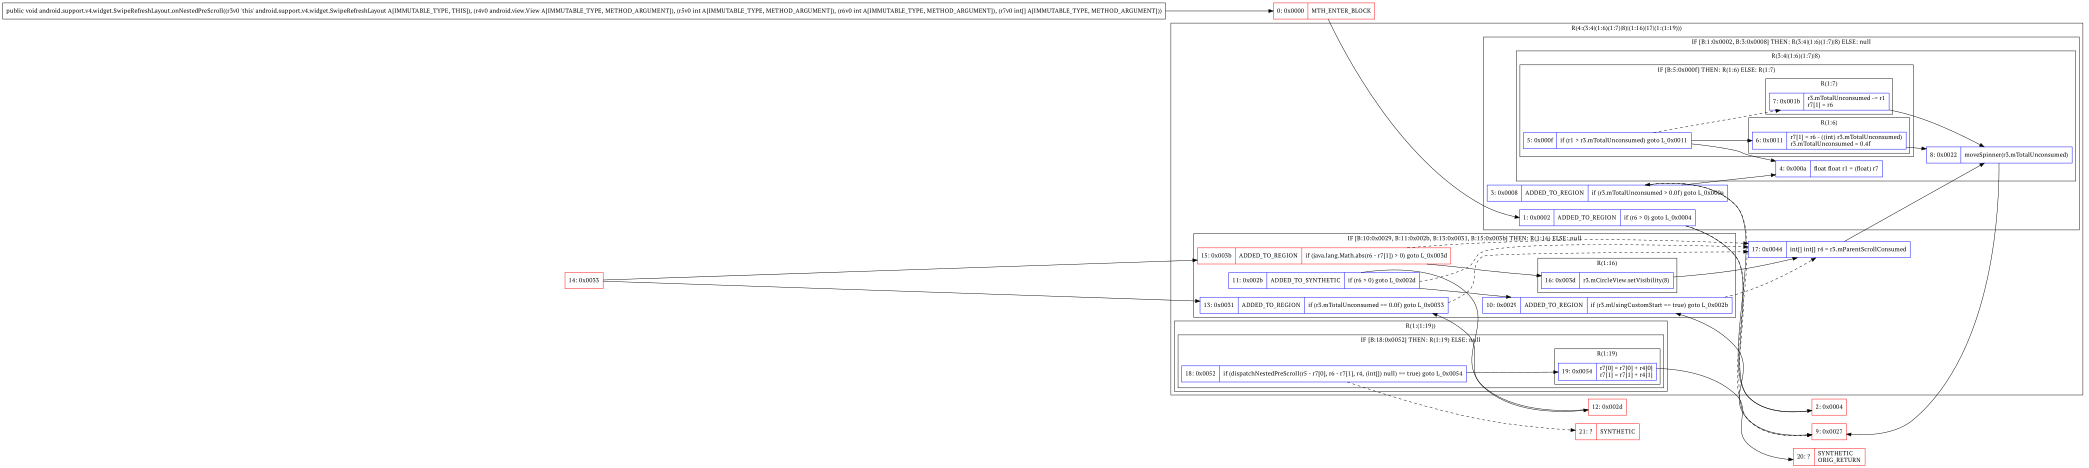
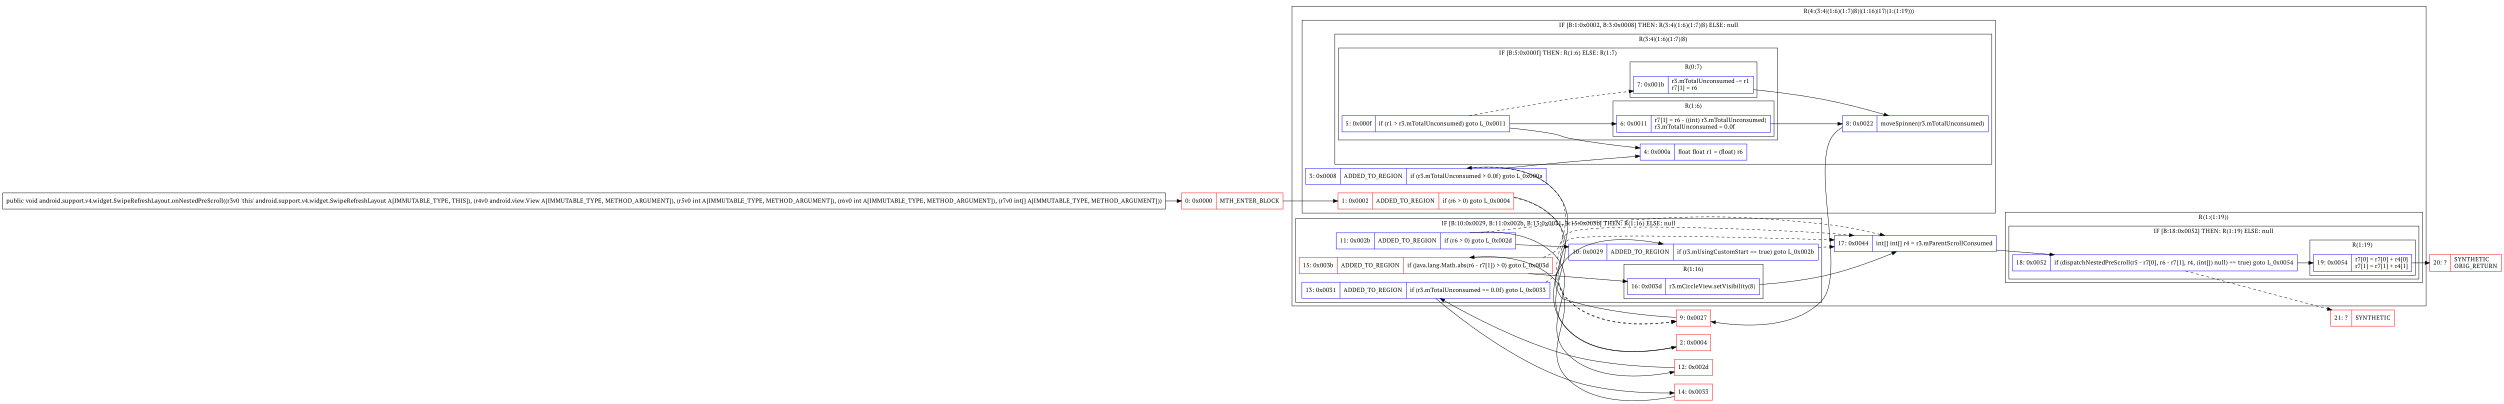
cluster "R(1:7)": label "R(1:7)" -> "R(0:7)"
node "6: 0x0011": text "r3.mTotalUnconsumed = 0.4f" -> "r3.mTotalUnconsumed = 0.0f"
node "4: 0x000a": text "float float r1 = (float) r7" -> "float float r1 = (float) r6"
edge "17: 0x0044" -> "8: 0x0022": now "17: 0x0044" -> "18: 0x0052"
node "1: 0x0002": color blue -> red
node "11: 0x002b": text "ADDED_TO_SYNTHETIC" -> "ADDED_TO_REGION"
edge "14: 0x0033" -> "13: 0x0031": reversed
